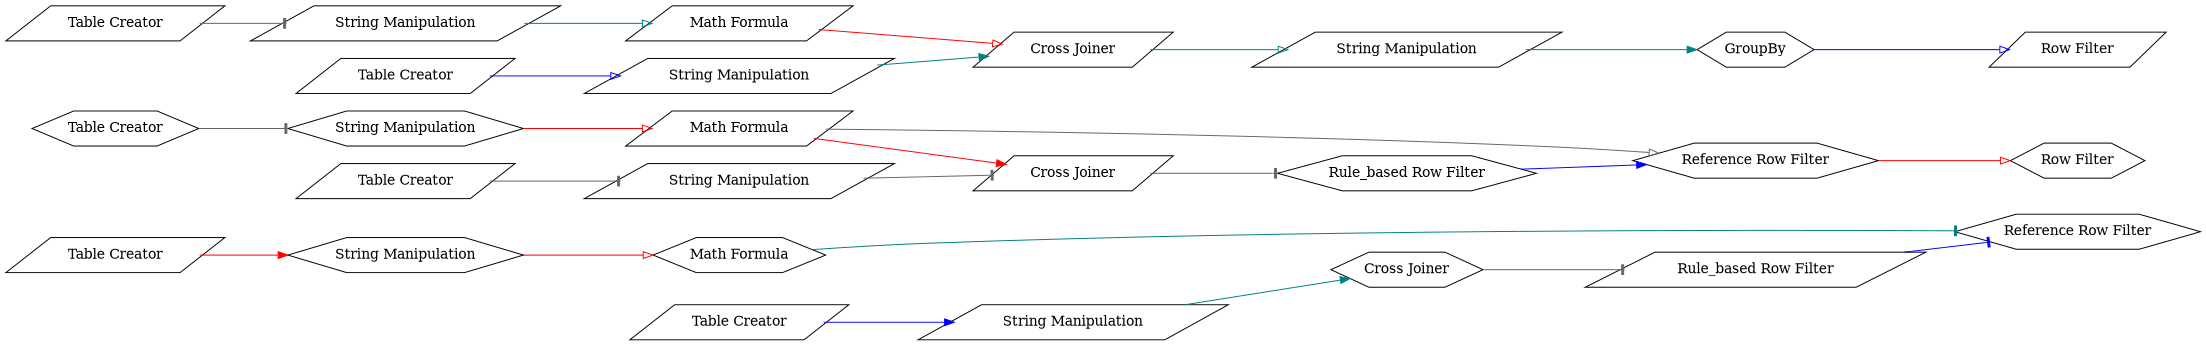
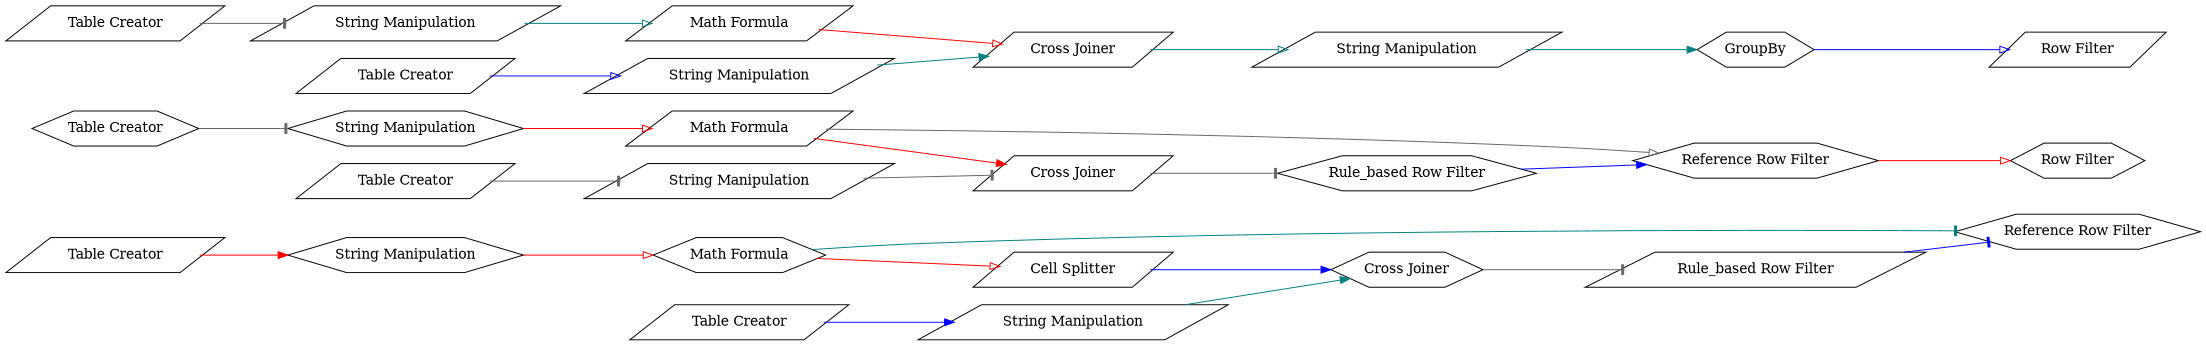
node "Cell Splitter": added
